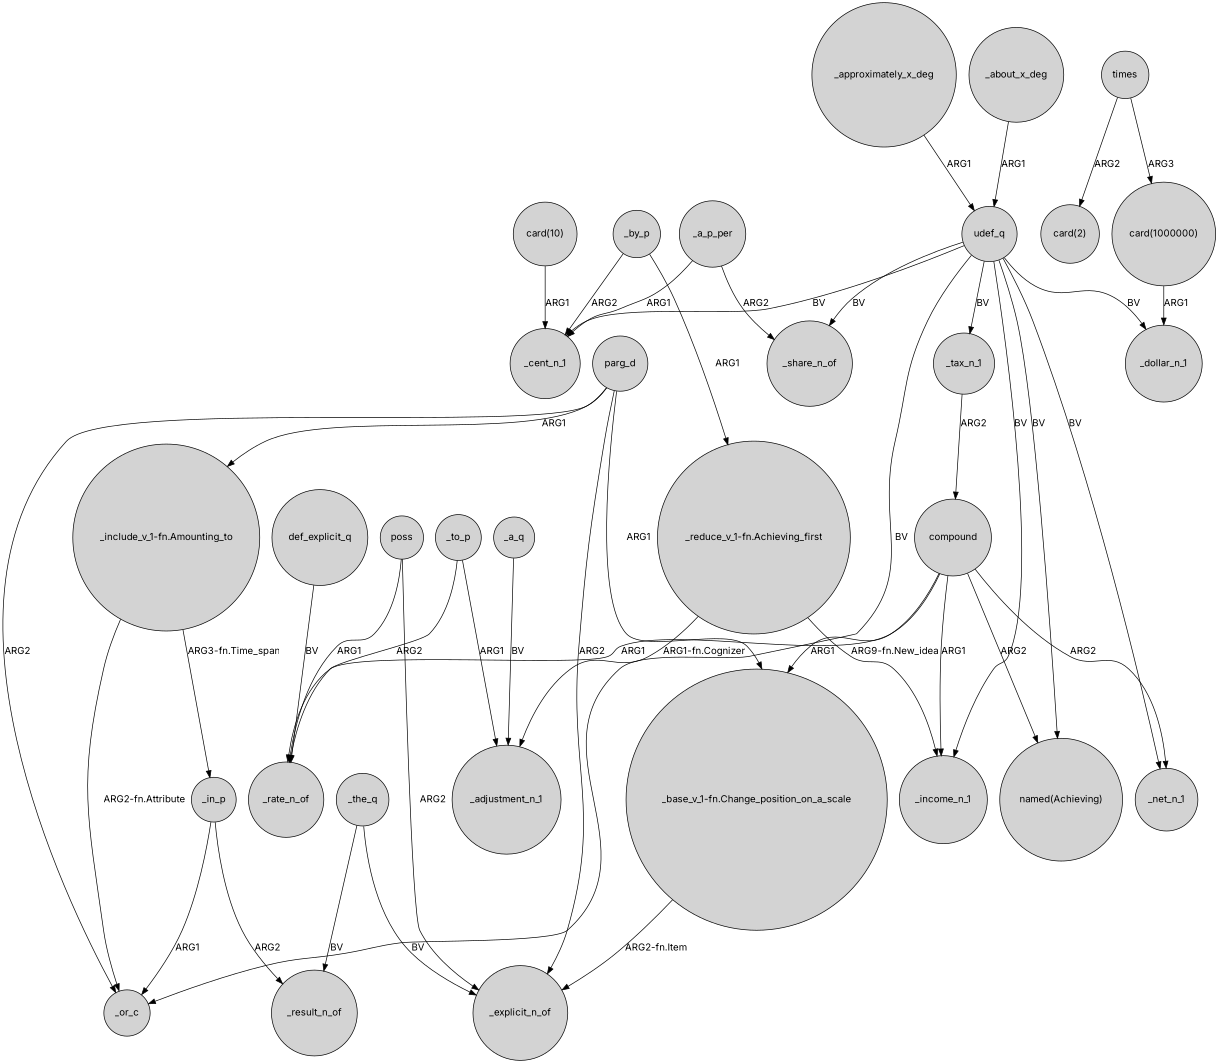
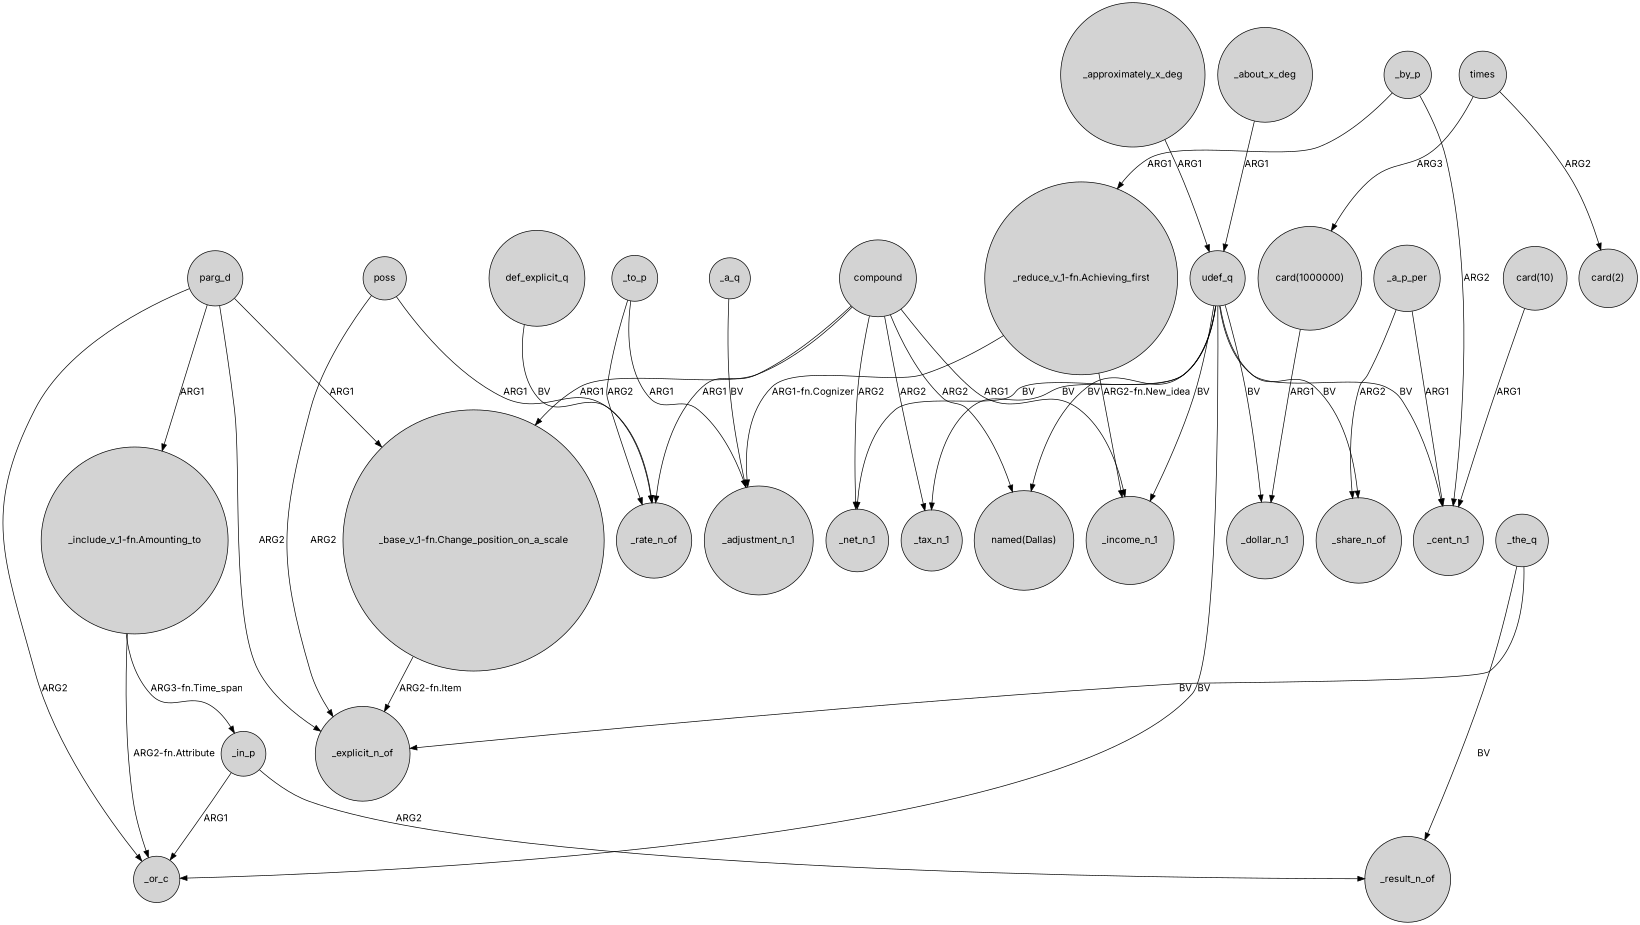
edge "_tax_n_1" -> "compound": reversed
edge "_reduce_v_1-fn.Achieving_first" -> "_income_n_1": label "ARG9-fn.New_idea" -> "ARG2-fn.New_idea"
node "named(Achieving)": label "named(Achieving)" -> "named(Dallas)"
